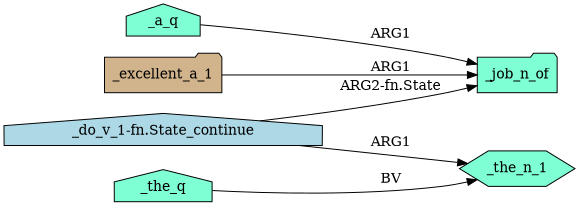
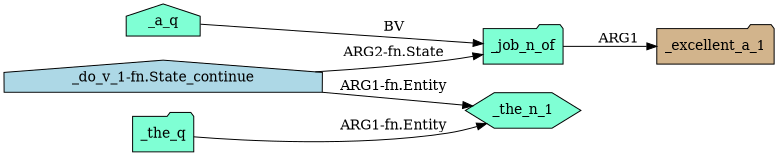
edge "_a_q" -> "_job_n_of": label "ARG1" -> "BV"
edge "_excellent_a_1" -> "_job_n_of": reversed
edge "_do_v_1-fn.State_continue" -> "_the_n_1": label "ARG1" -> "ARG1-fn.Entity"
edge "_the_q" -> "_the_n_1": label "BV" -> "ARG1-fn.Entity"
node "_the_q": shape house -> folder
